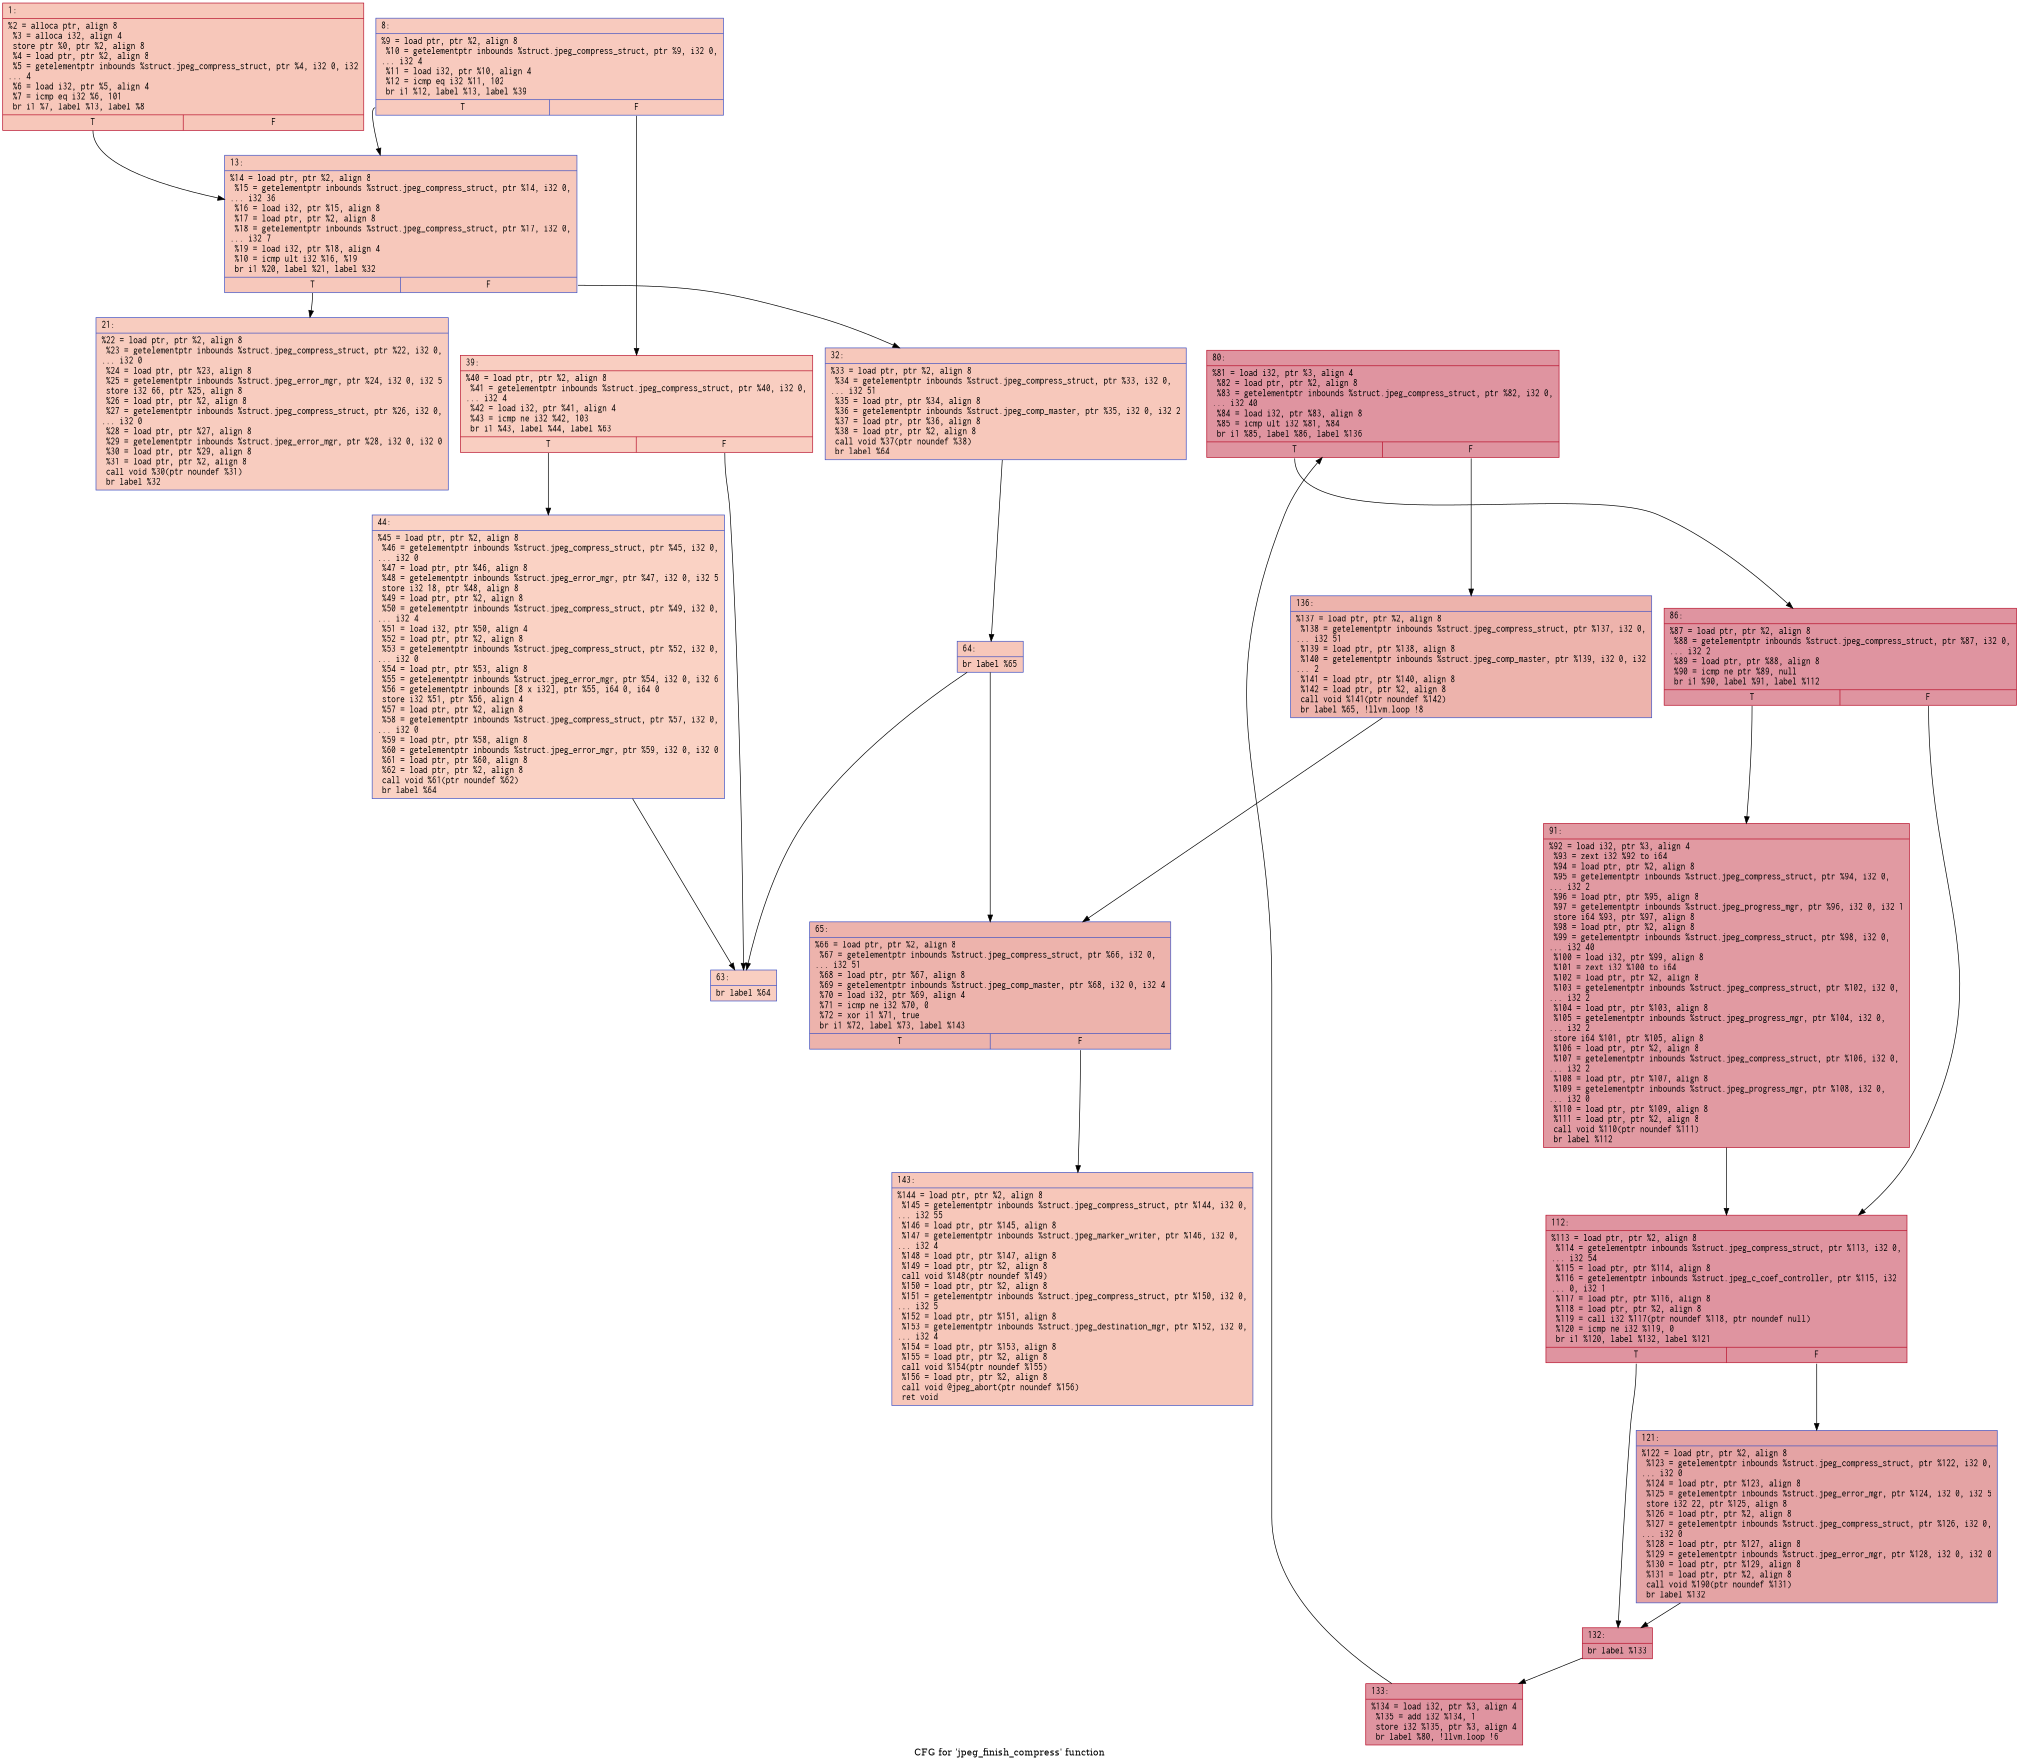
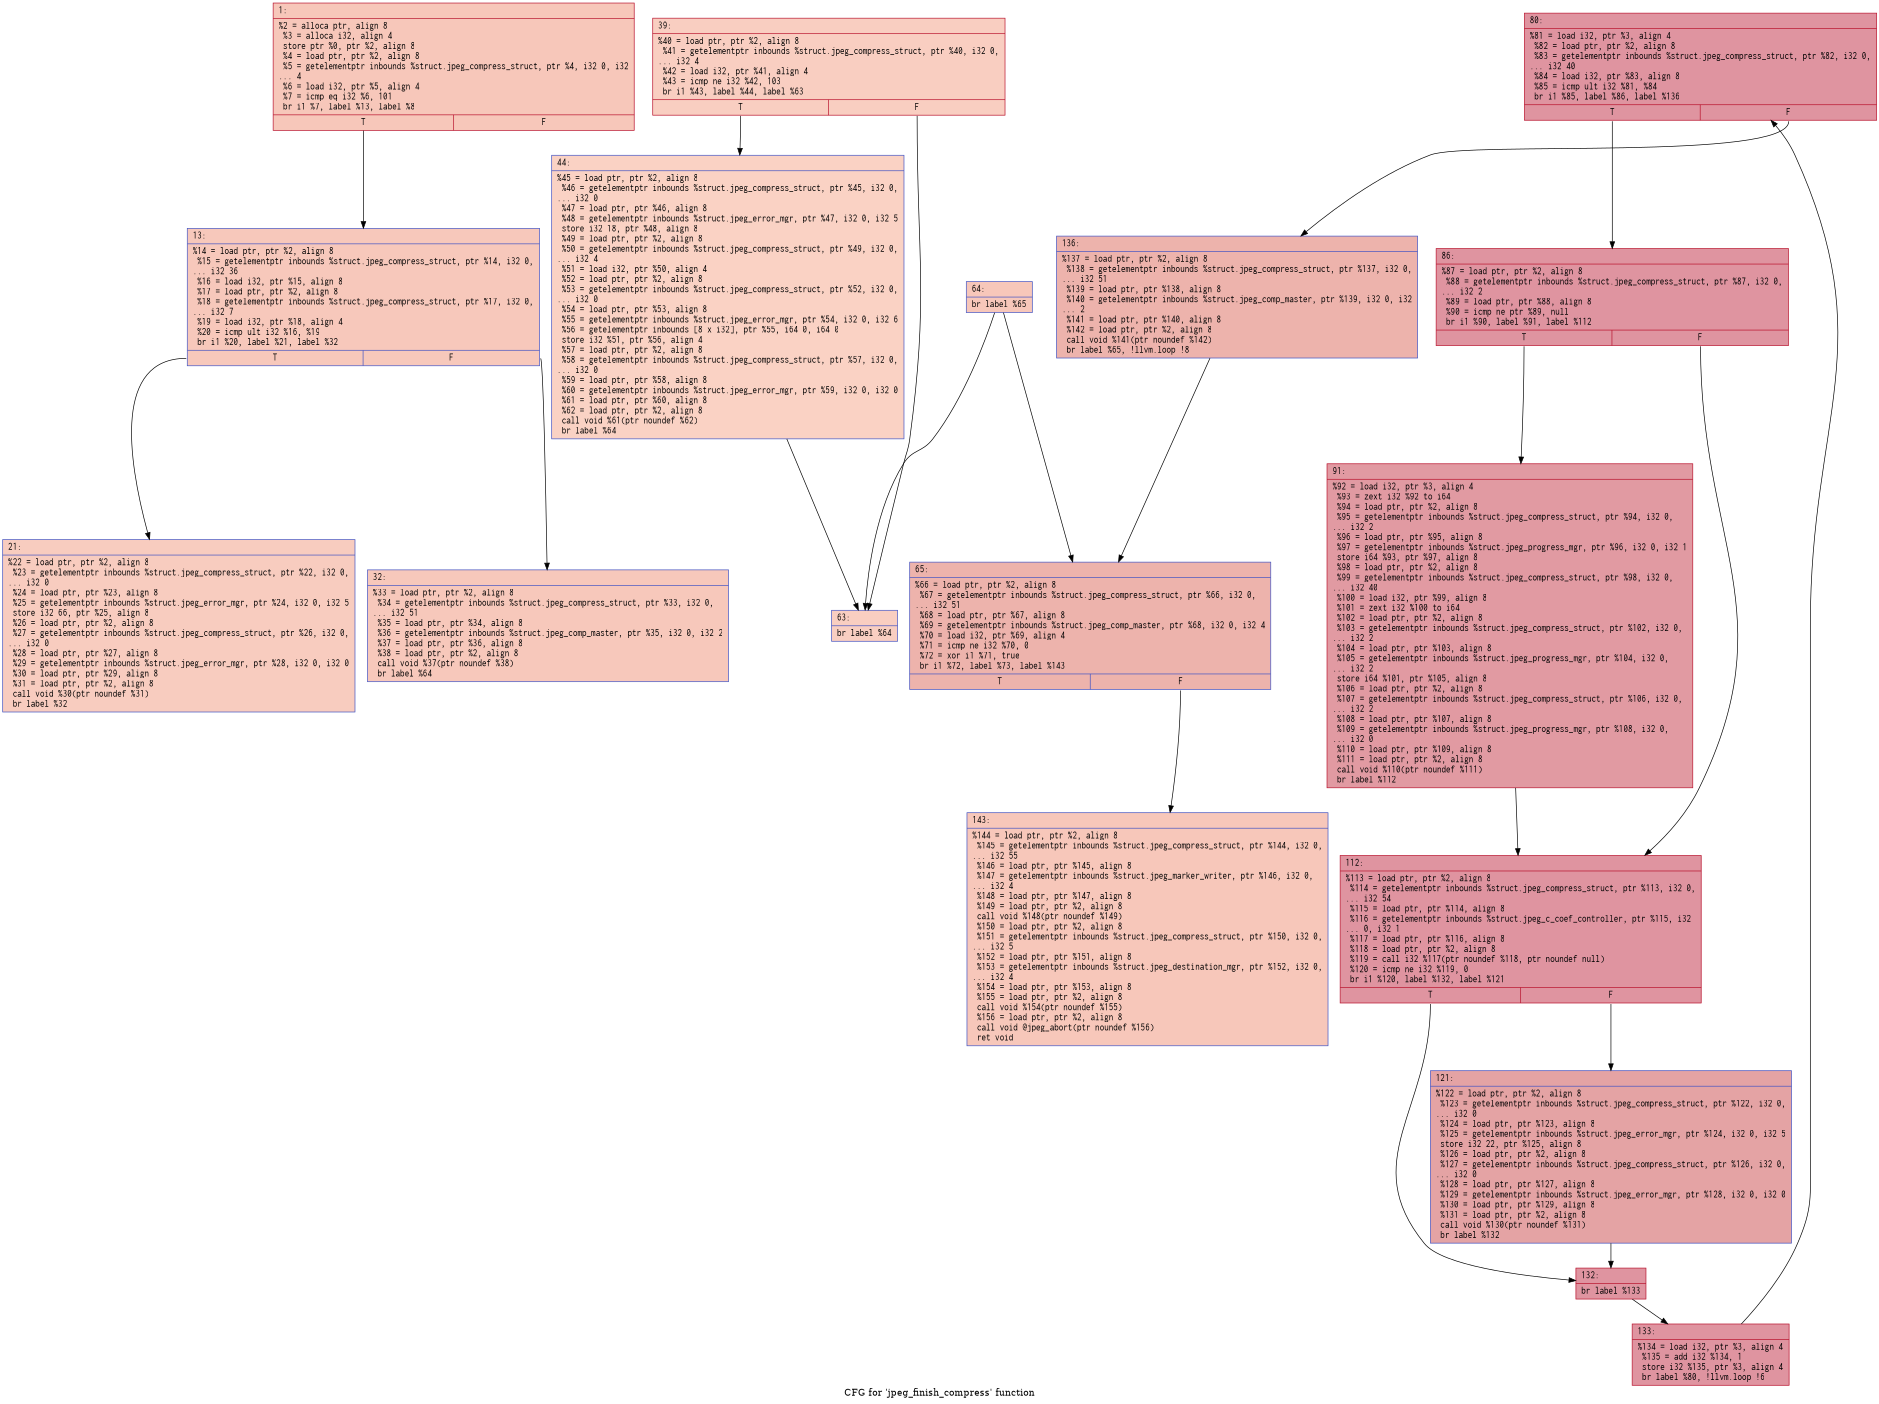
node "8:": removed
node "13:": text "%10 = icmp ult i32 %16, %19" -> "%20 = icmp ult i32 %16, %19"
edge "32:" -> "64:": removed
node "121:": text "call void %190(ptr noundef %131)" -> "call void %130(ptr noundef %131)"
